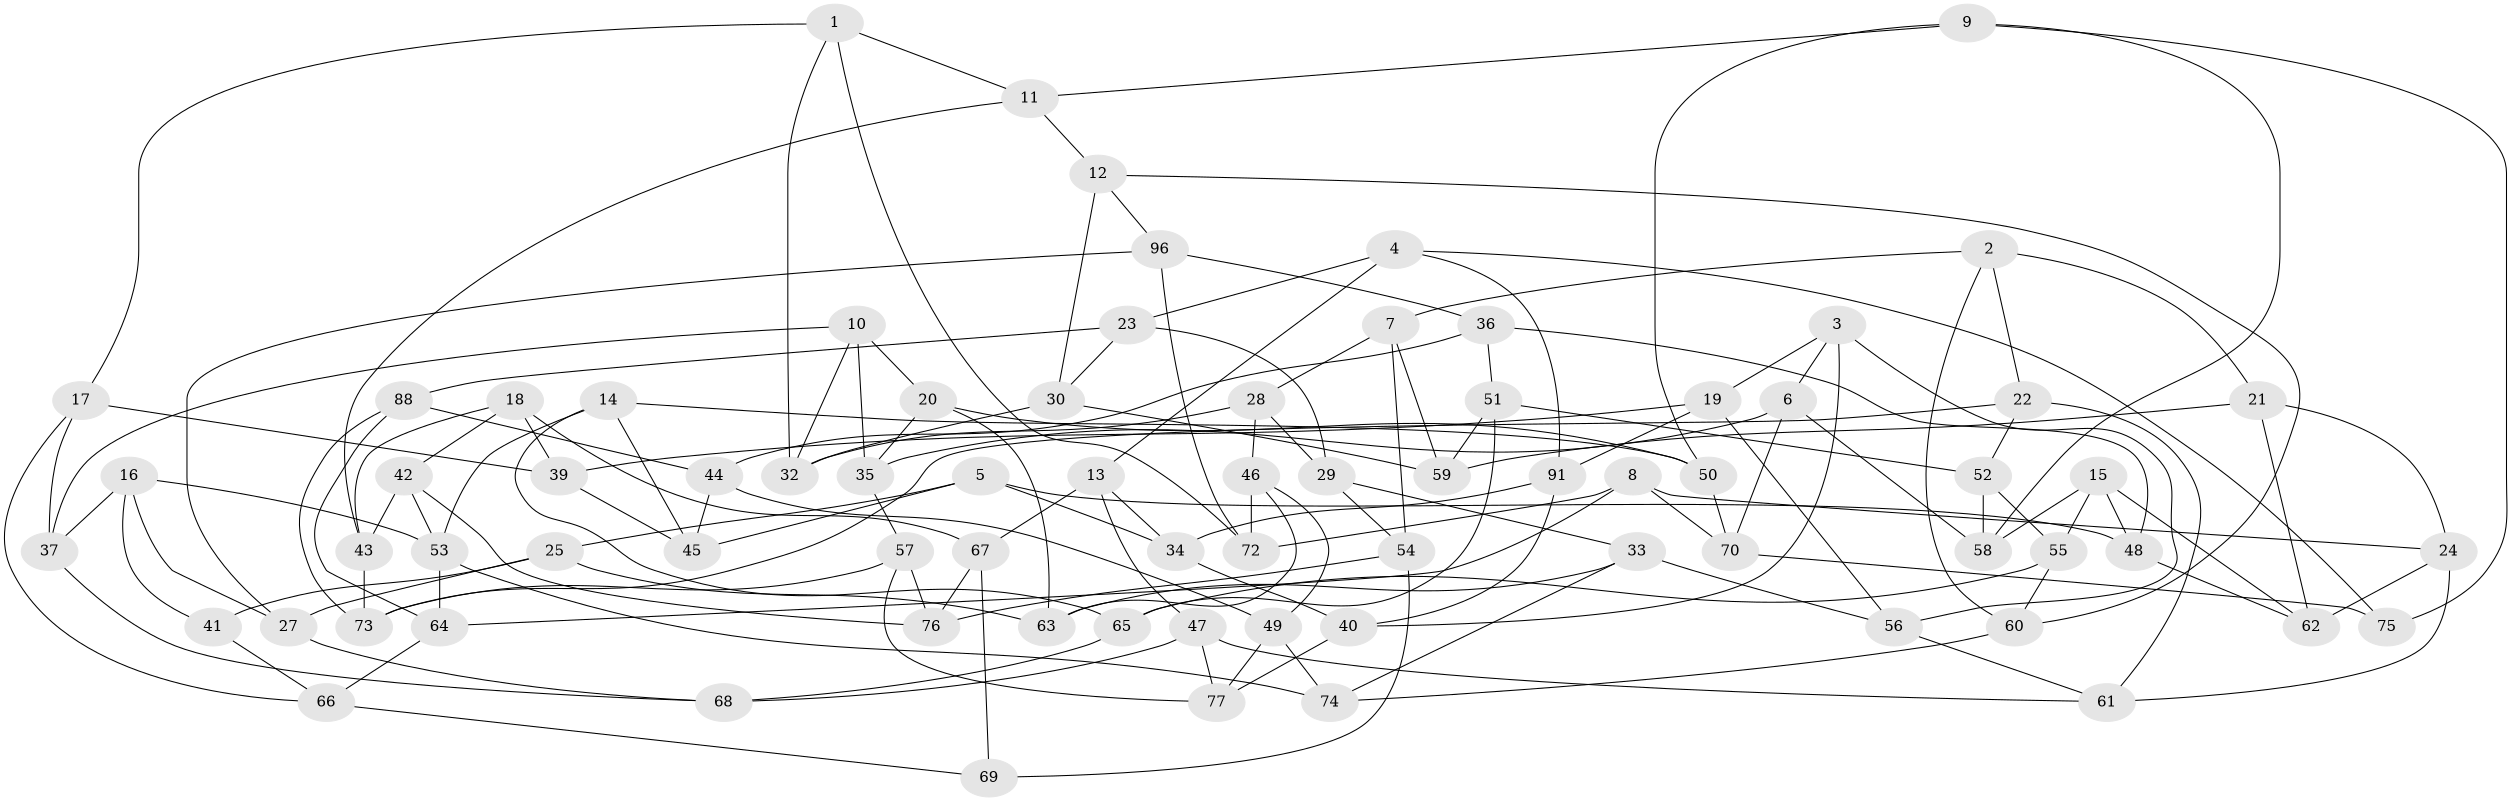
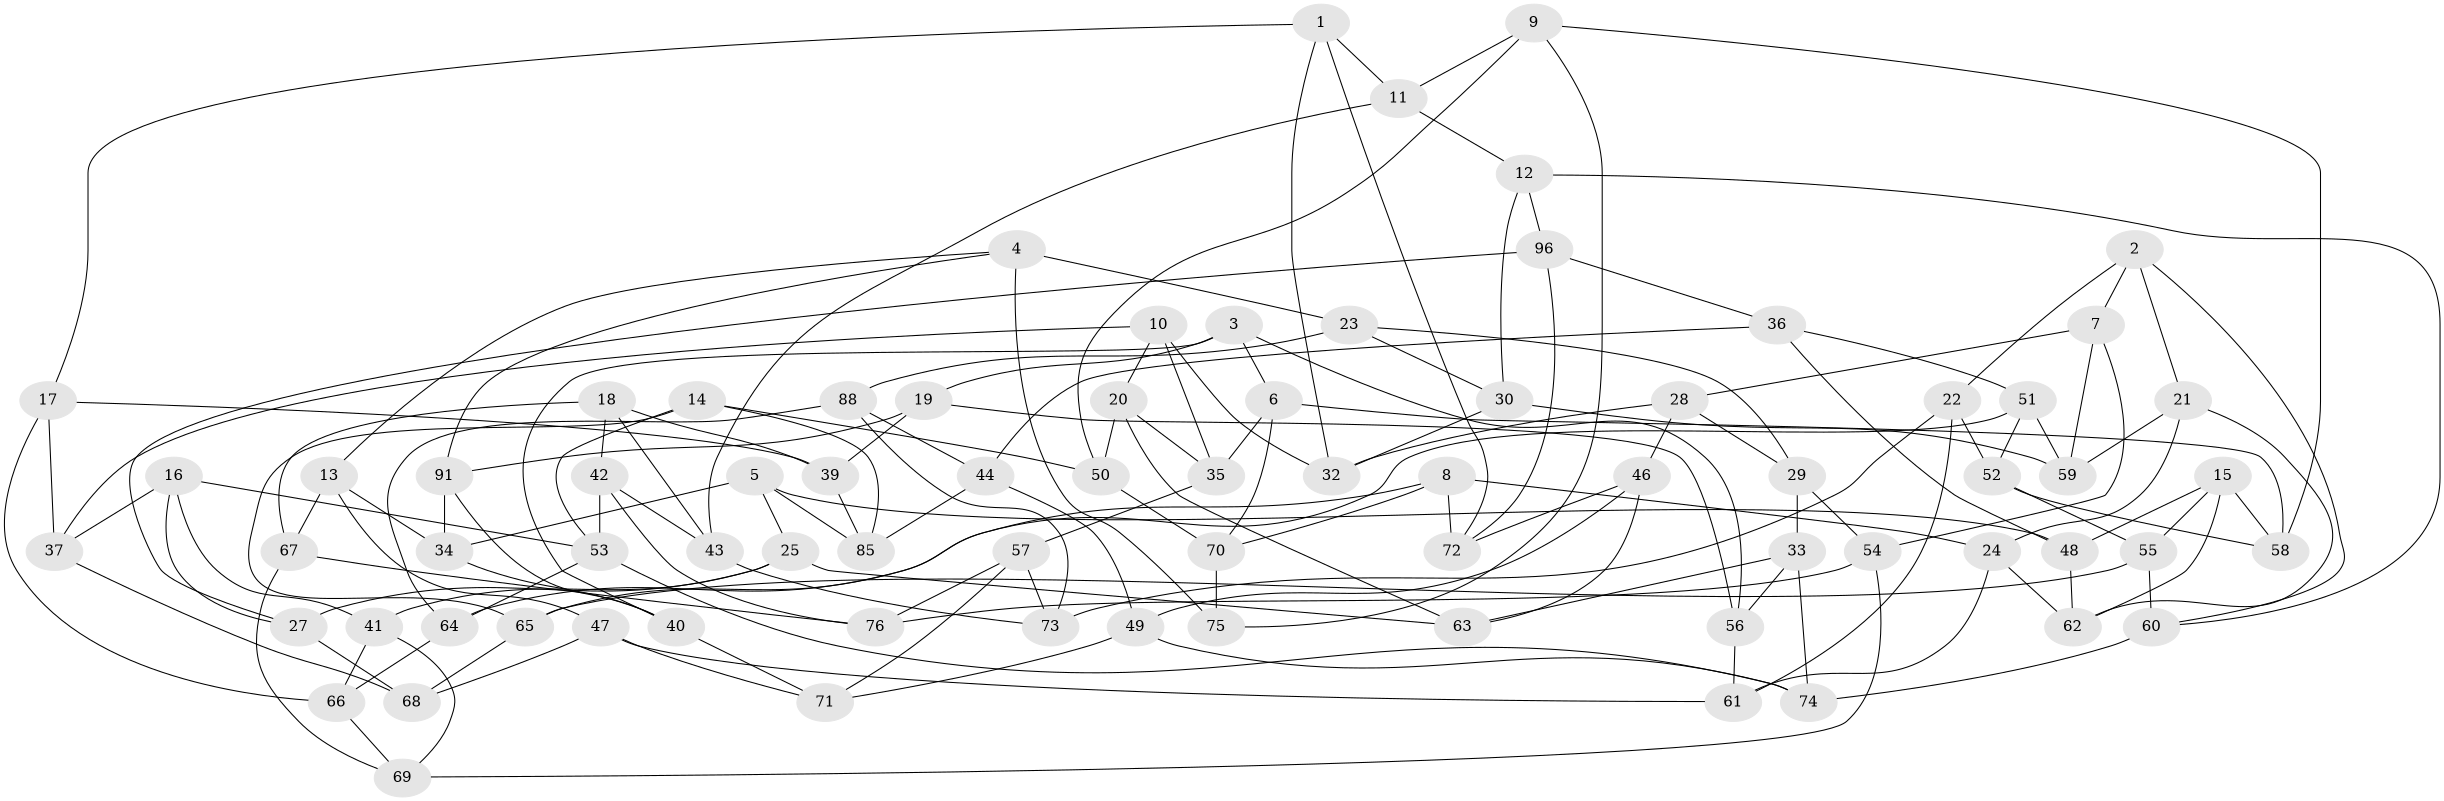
node "45": label "45" -> "85"
edge "41" -- "69": added
node "77": label "77" -> "71"
